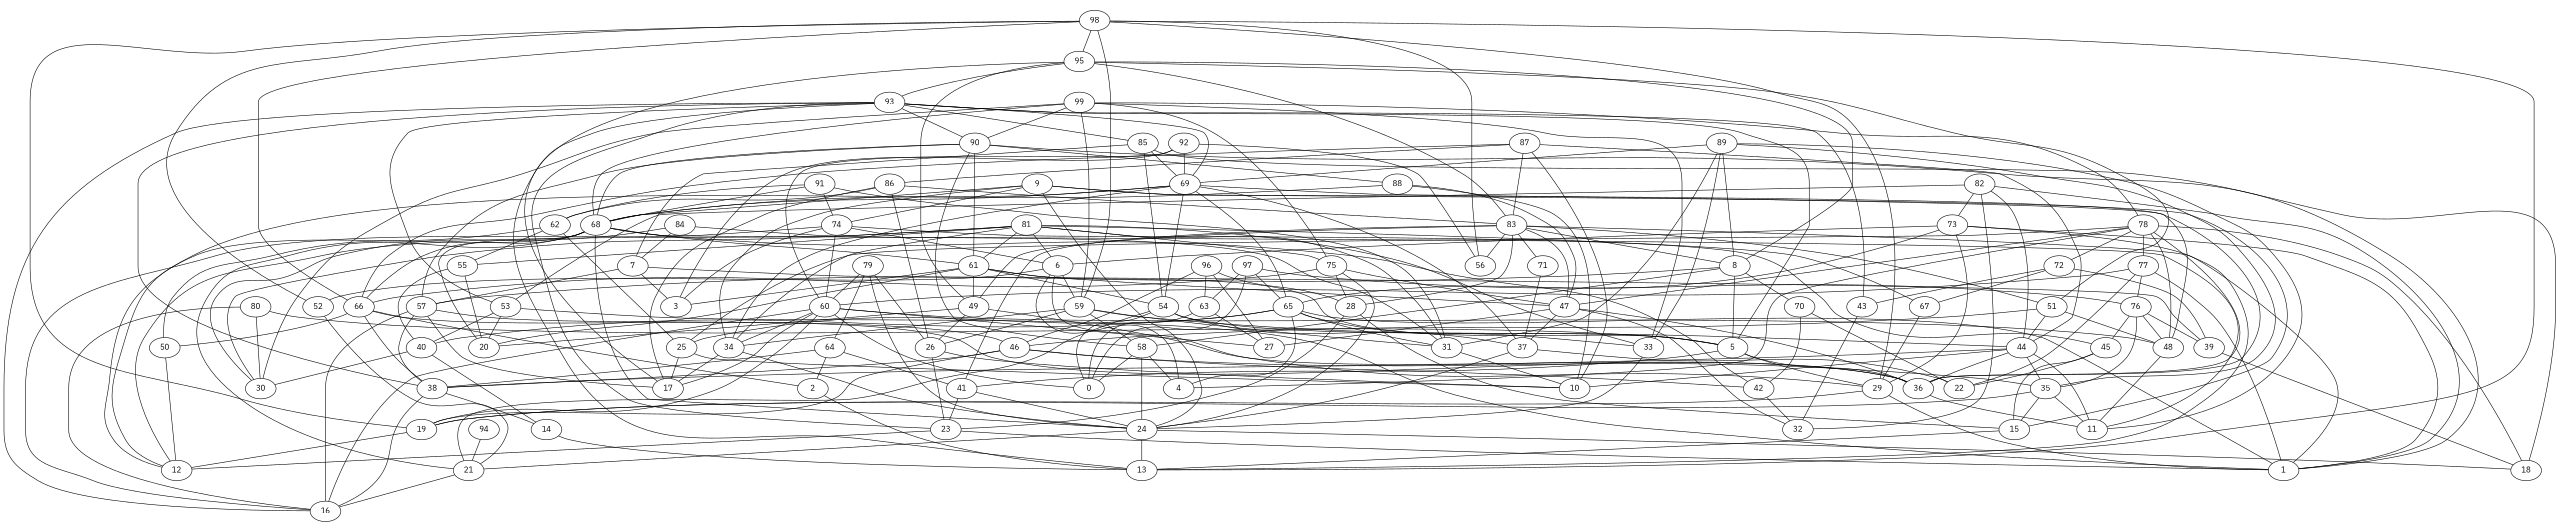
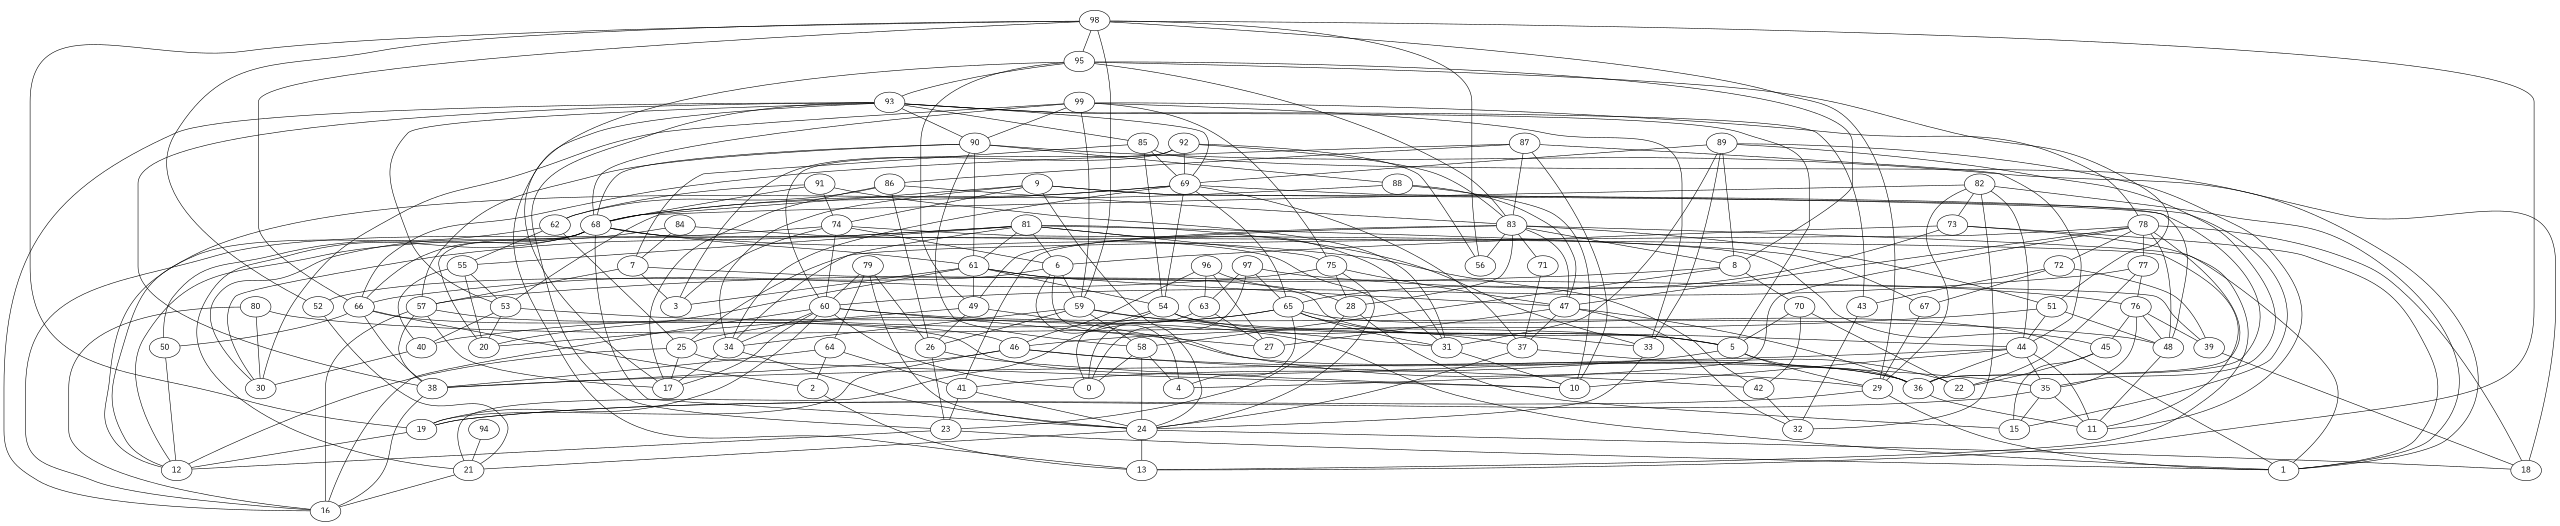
edge "92" -- "83": added
edge "55" -- "53": added
edge "8" -- "5": now "70" -- "5"
edge "73" -- "29": now "82" -- "29"
edge "77" -- "1": removed
edge "25" -- "12": added
node "14": removed
edge "15" -- "13": removed
